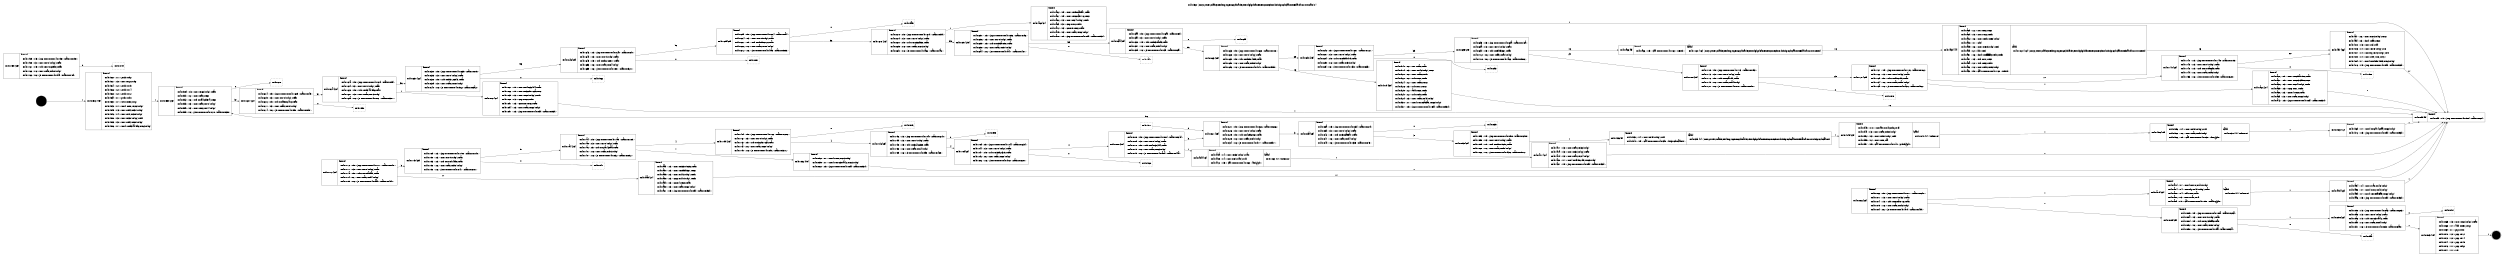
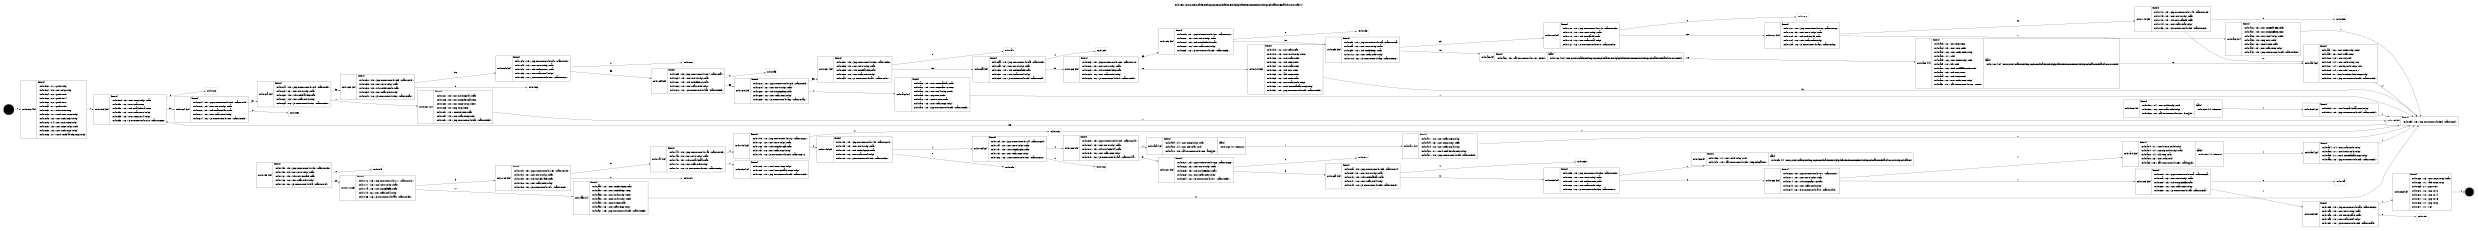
edge "0x401b77" -> "0x401821 [25]": reversed
node "0x401b45 [23]": removed
edge "0x401e52 [19]" -> "0x401efd [5]": now "0x4018dc" -> "0x401efd [5]"
edge "0x401853 [25]" -> "0x40186c [25]": added, label "2"
edge "0x401759 [25]" -> "0x401772 [25]": added, label "22"
